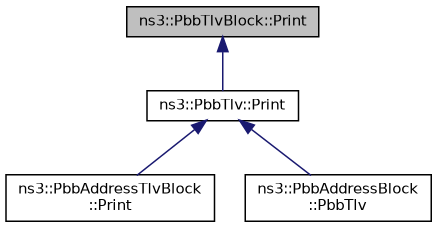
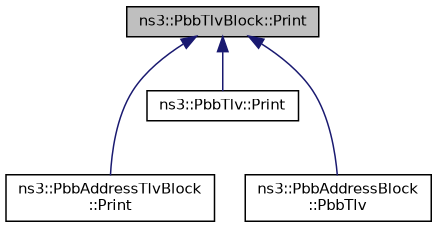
edge "ns3::PbbAddressTlvBlock ::Print" -> "ns3::PbbTlv::Print": now "ns3::PbbAddressTlvBlock ::Print" -> "ns3::PbbTlvBlock::Print"
edge "ns3::PbbAddressBlock ::PbbTlv" -> "ns3::PbbTlv::Print": now "ns3::PbbAddressBlock ::PbbTlv" -> "ns3::PbbTlvBlock::Print"
